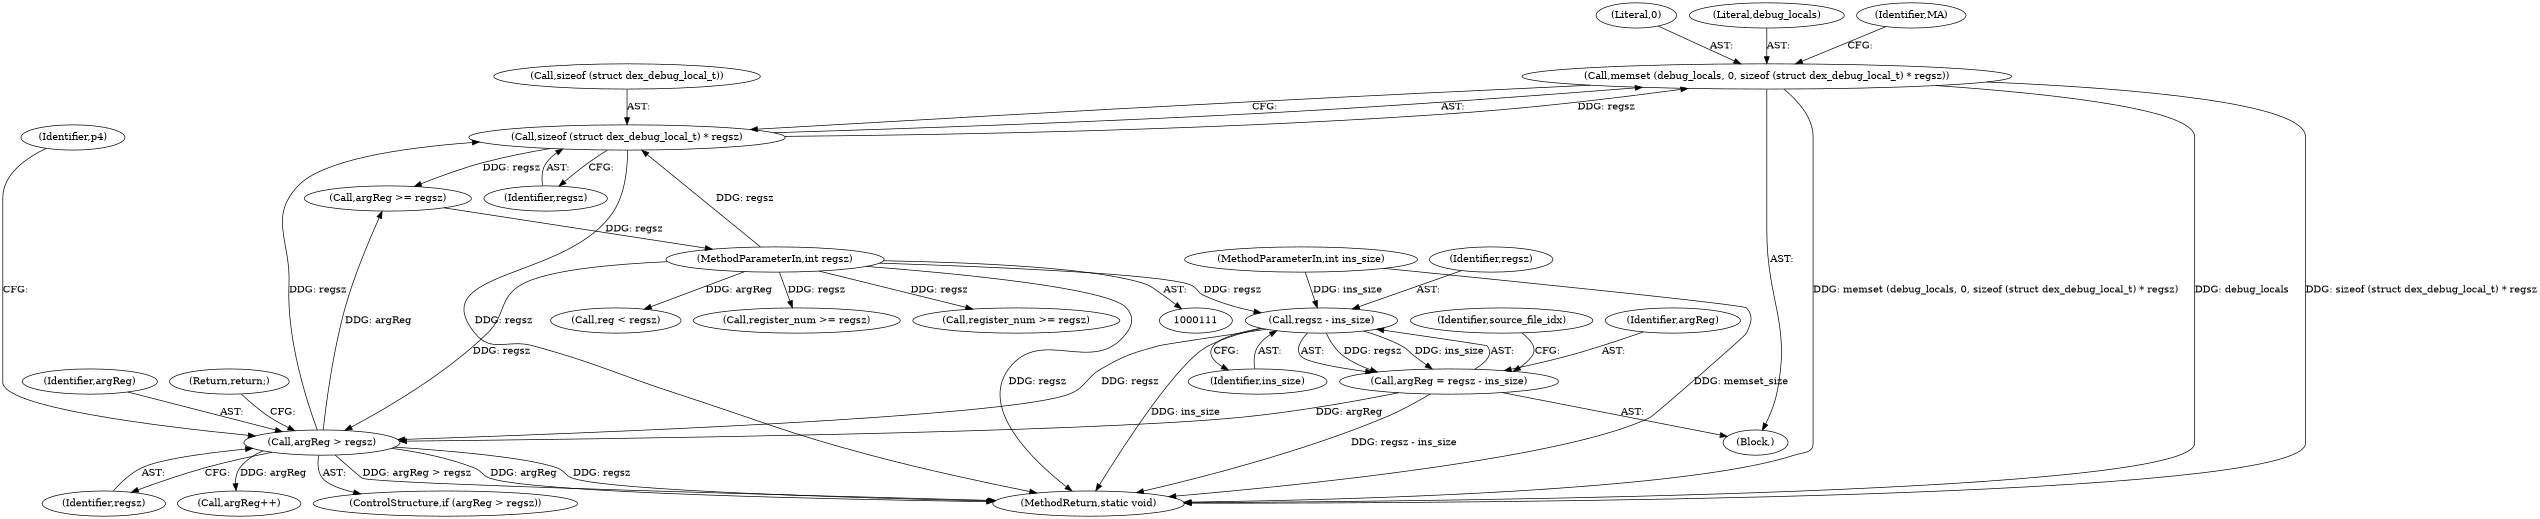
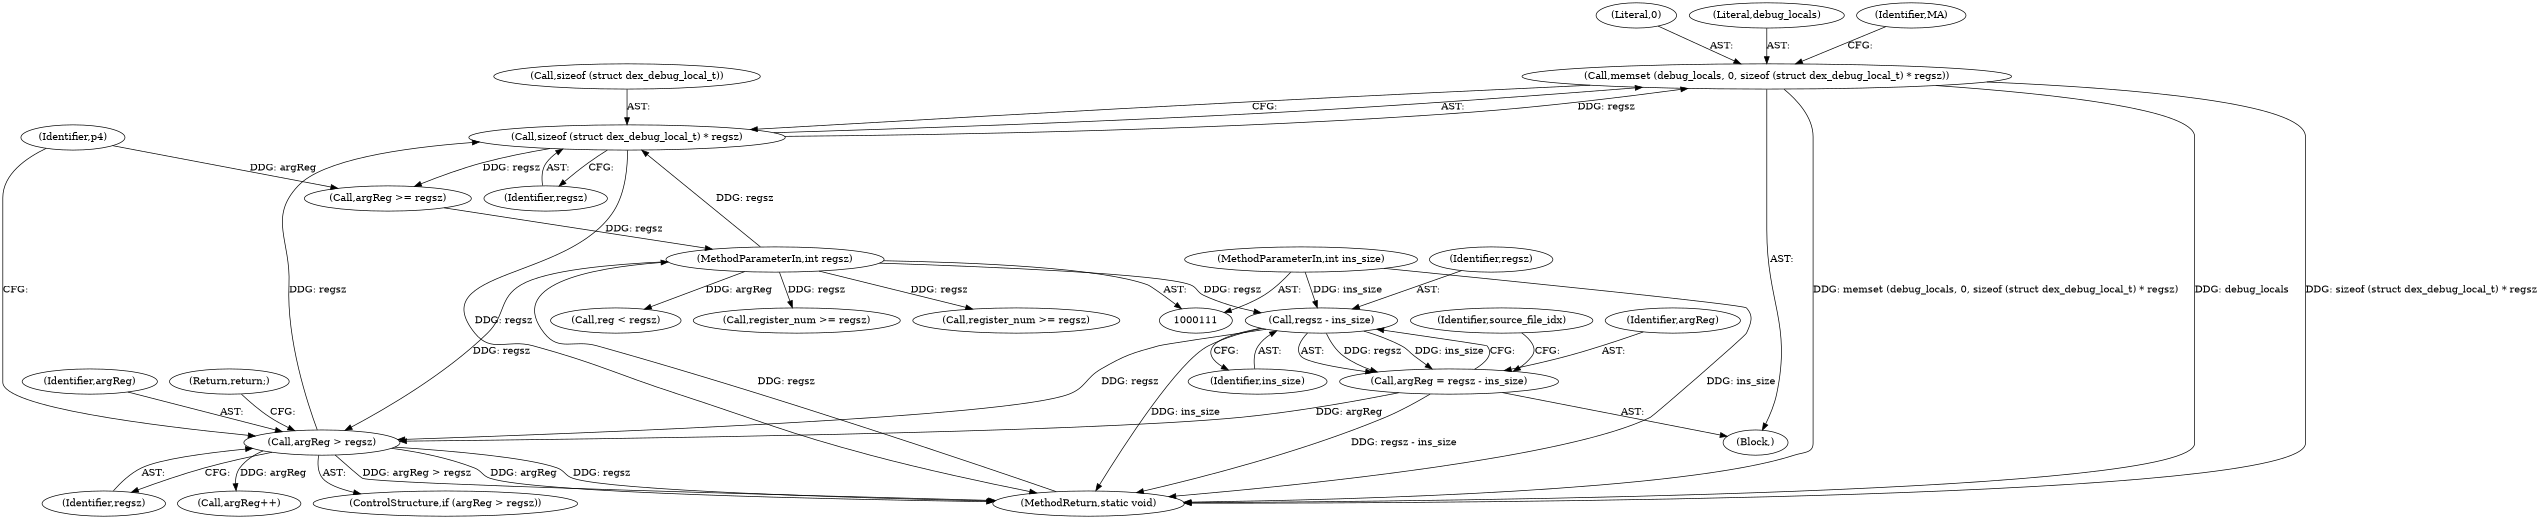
edge "(MethodParameterIn,int ins_size)" -> "1000111": added, label "AST:"
edge "(Call,argReg > regsz)" -> "(Call,argReg >= regsz)": now "(Identifier,p4)" -> "(Call,argReg >= regsz)"
edge "(MethodParameterIn,int regsz)" -> "(MethodReturn,static void)": reversed
edge "(Call,argReg = regsz - ins_size)" -> "(Call,regsz - ins_size)": label "AST: " -> "CFG: "
edge "(MethodParameterIn,int ins_size)" -> "(MethodReturn,static void)": label "DDG: memset_size" -> "DDG: ins_size"
